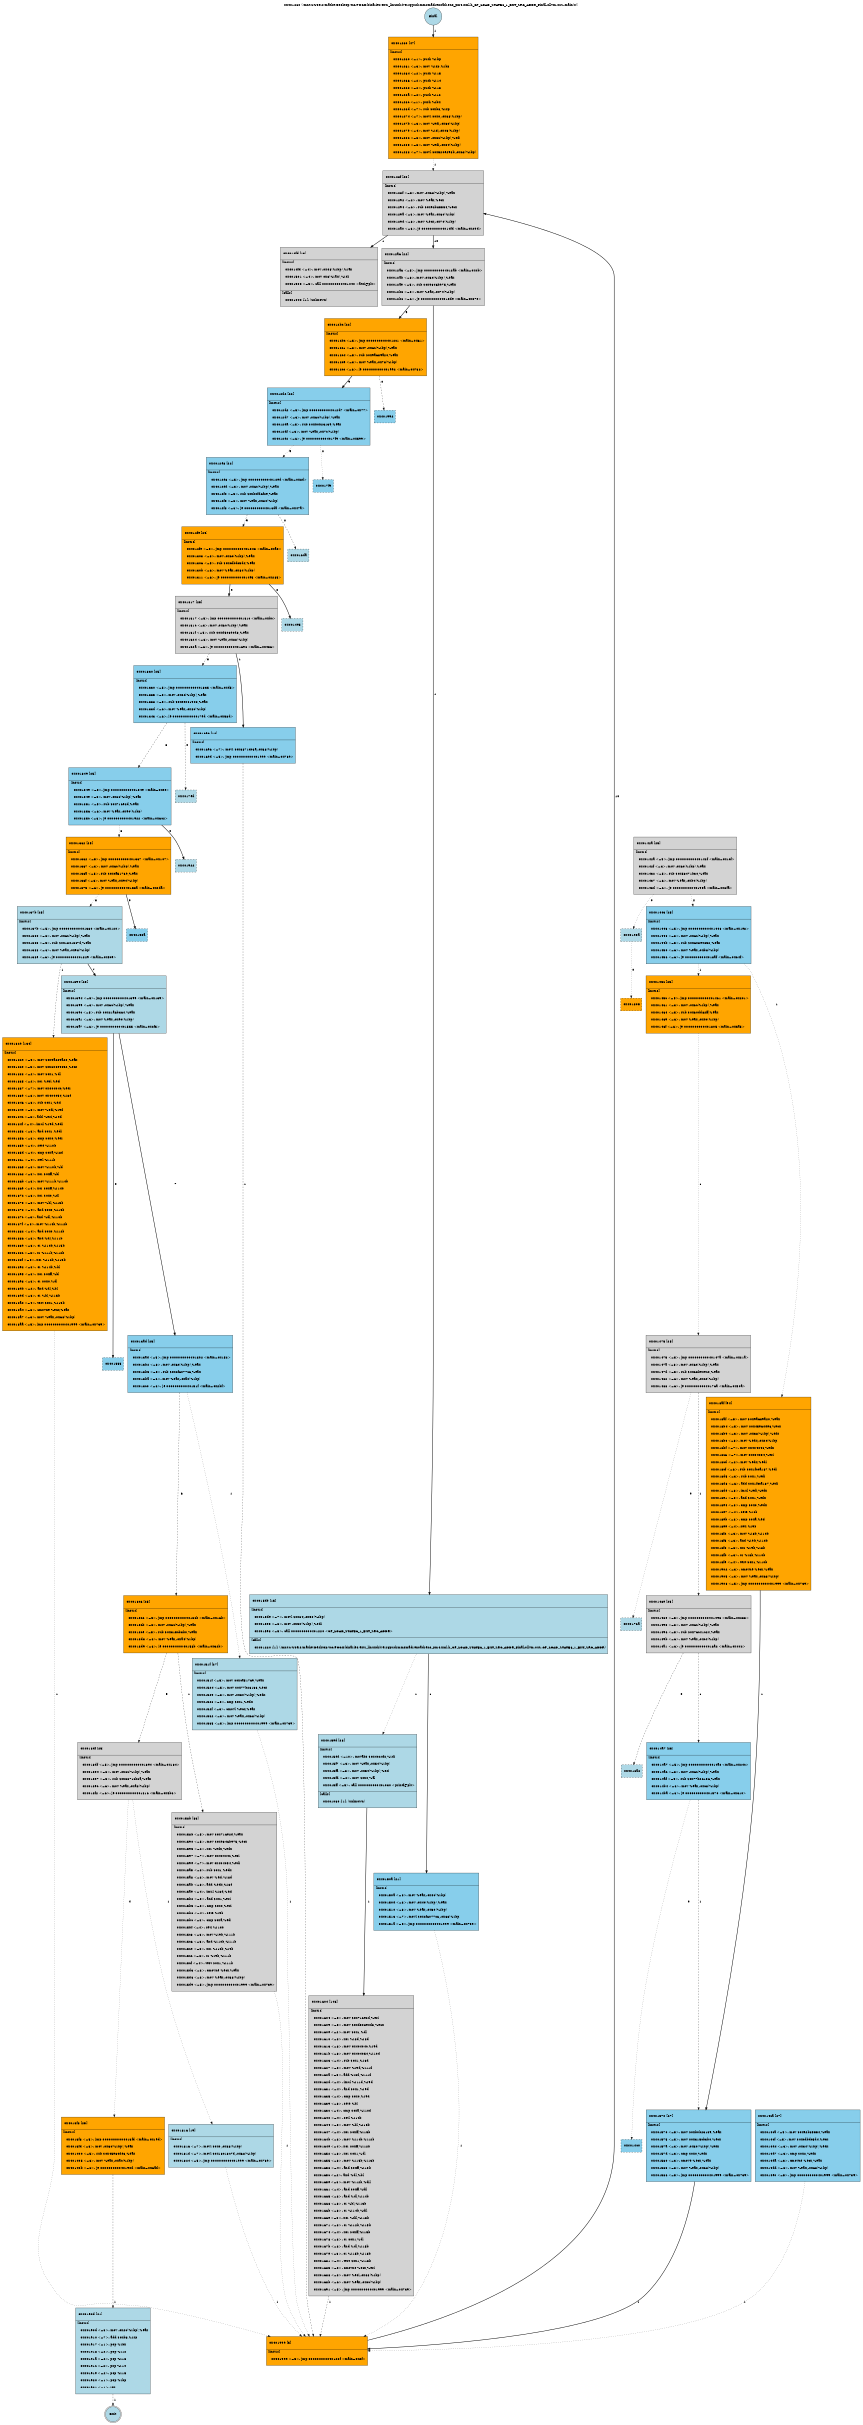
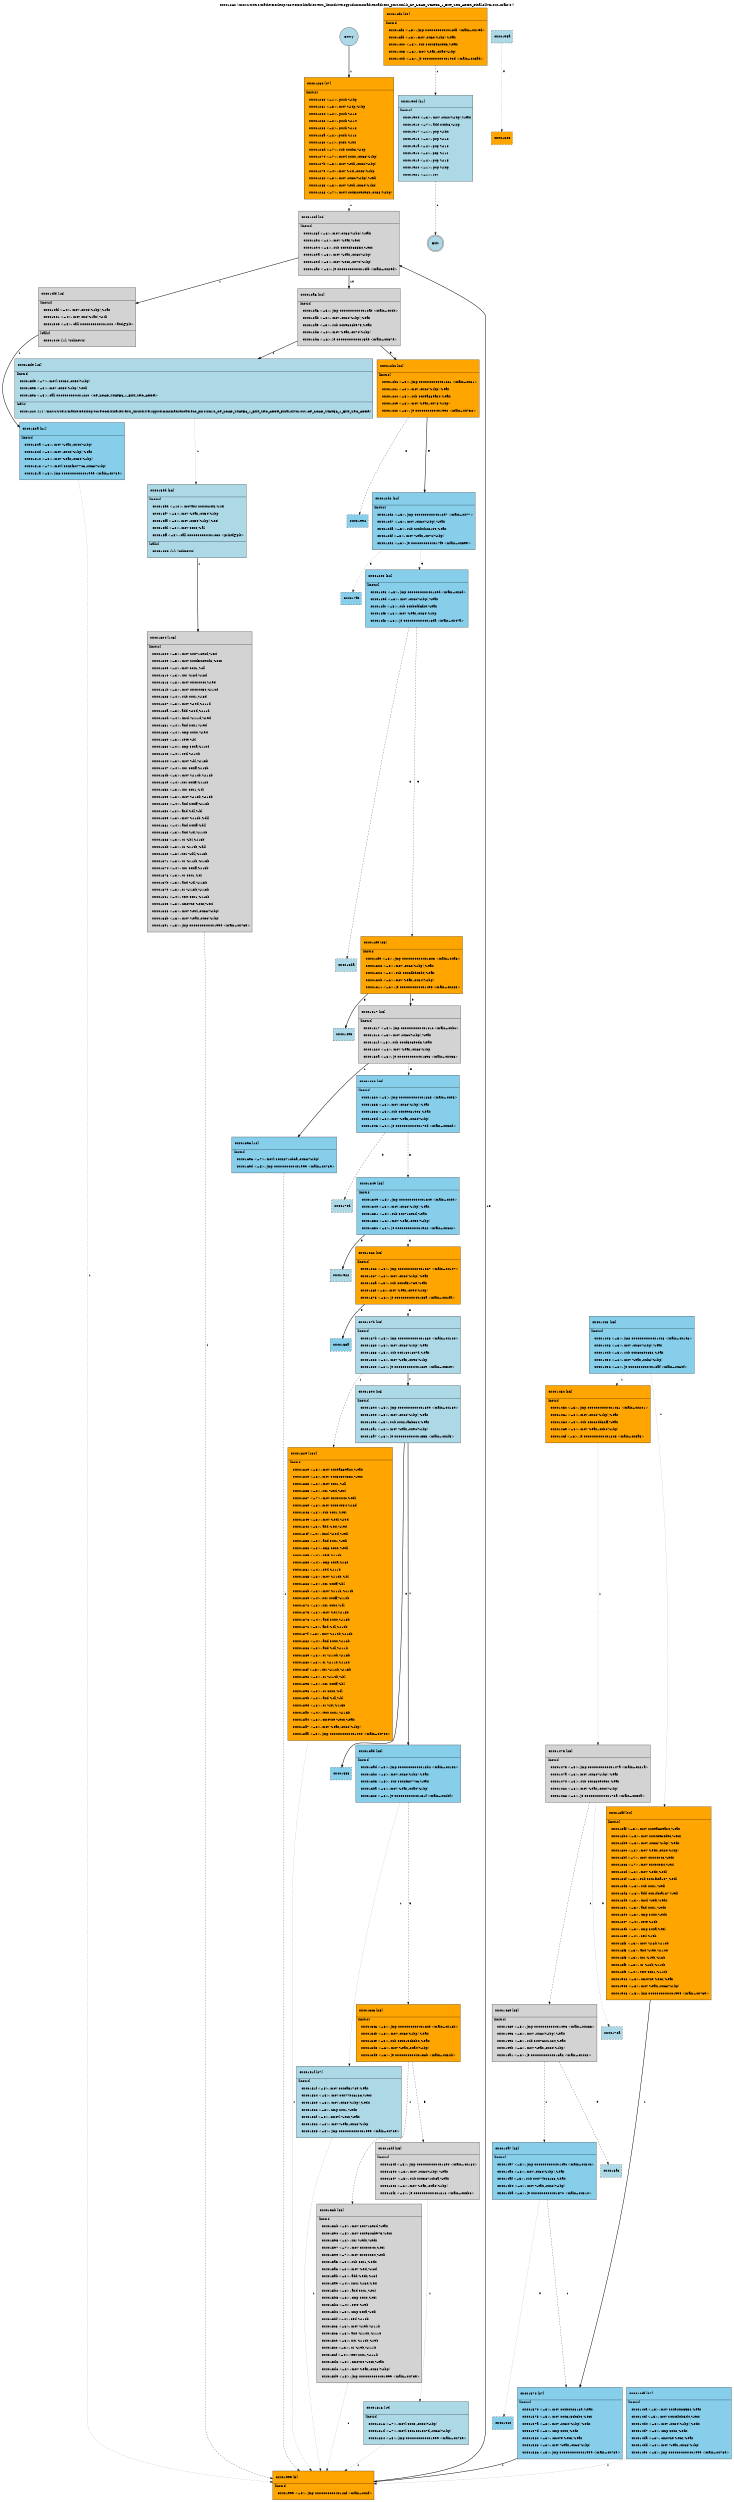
node "Final": label "Final" -> "Entry"
node "0x40142a [25]": removed
edge "0x4015de [15]" -> "0x40150a [21]": now "0x4014fd [13]" -> "0x40150a [21]"
edge "0x4013df [25]" -> "0x4013f8 [25]": removed, label "4"
